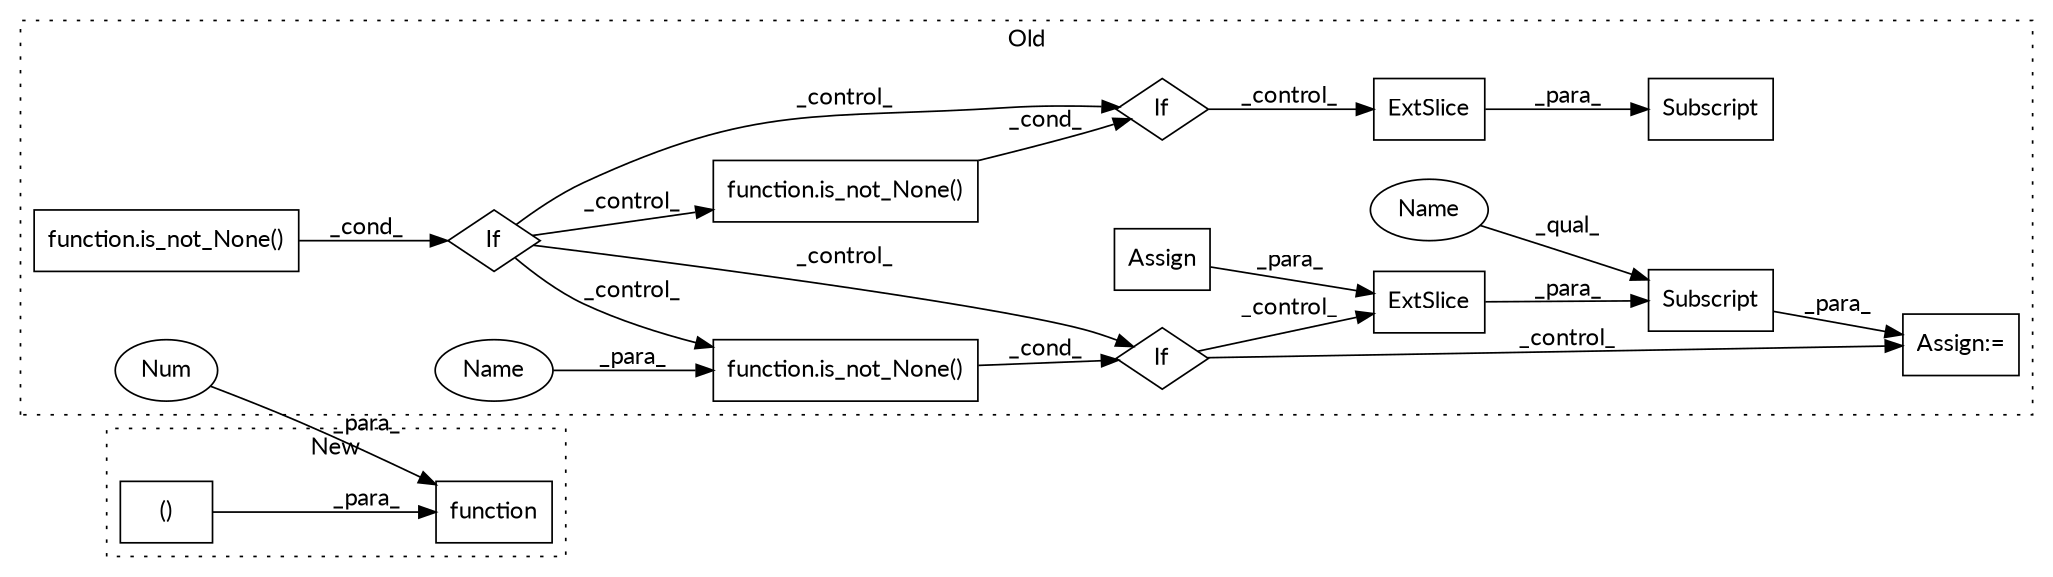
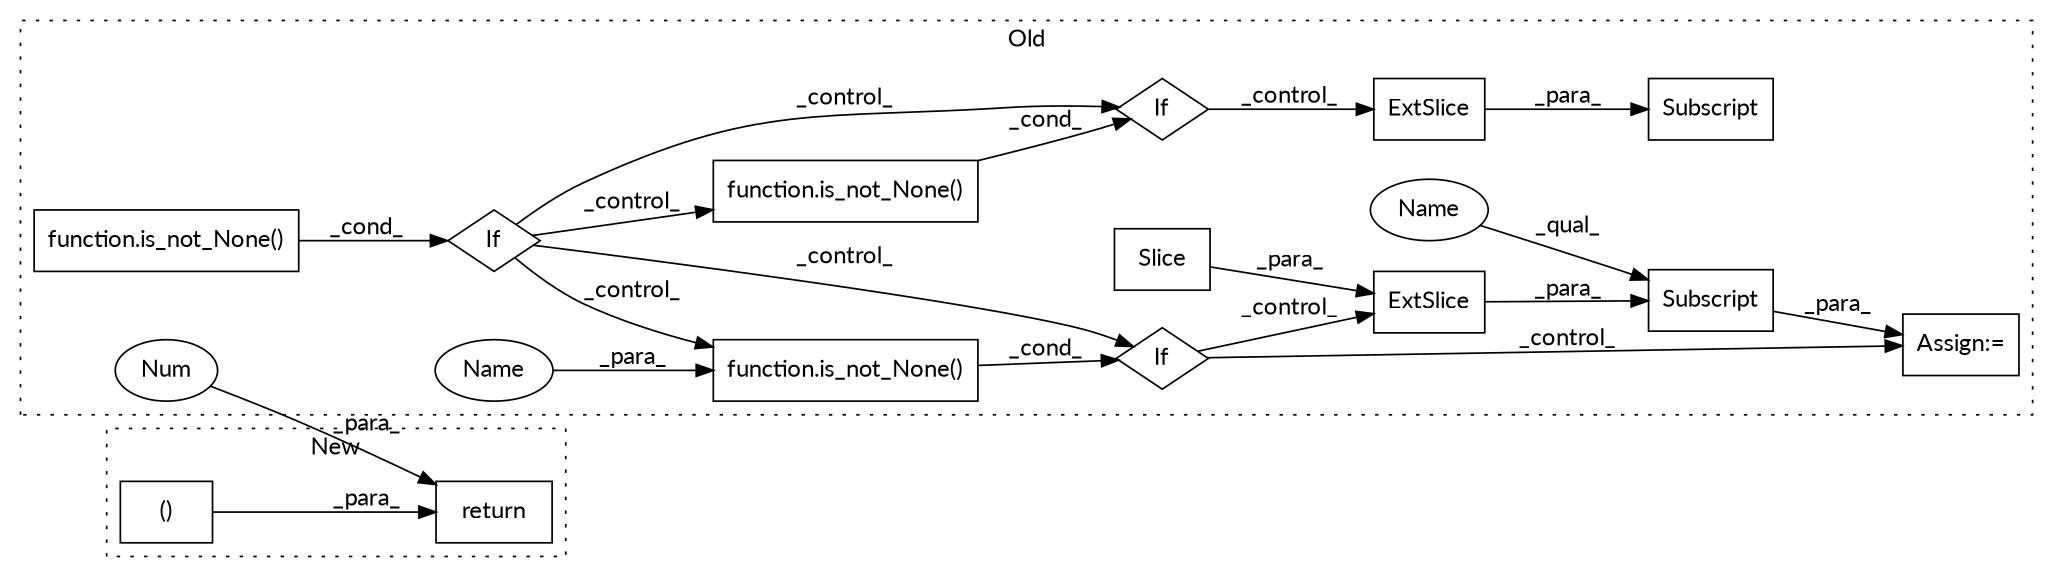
node "Assign": label "Assign" -> "Slice"
node "function": label "function" -> "return"
